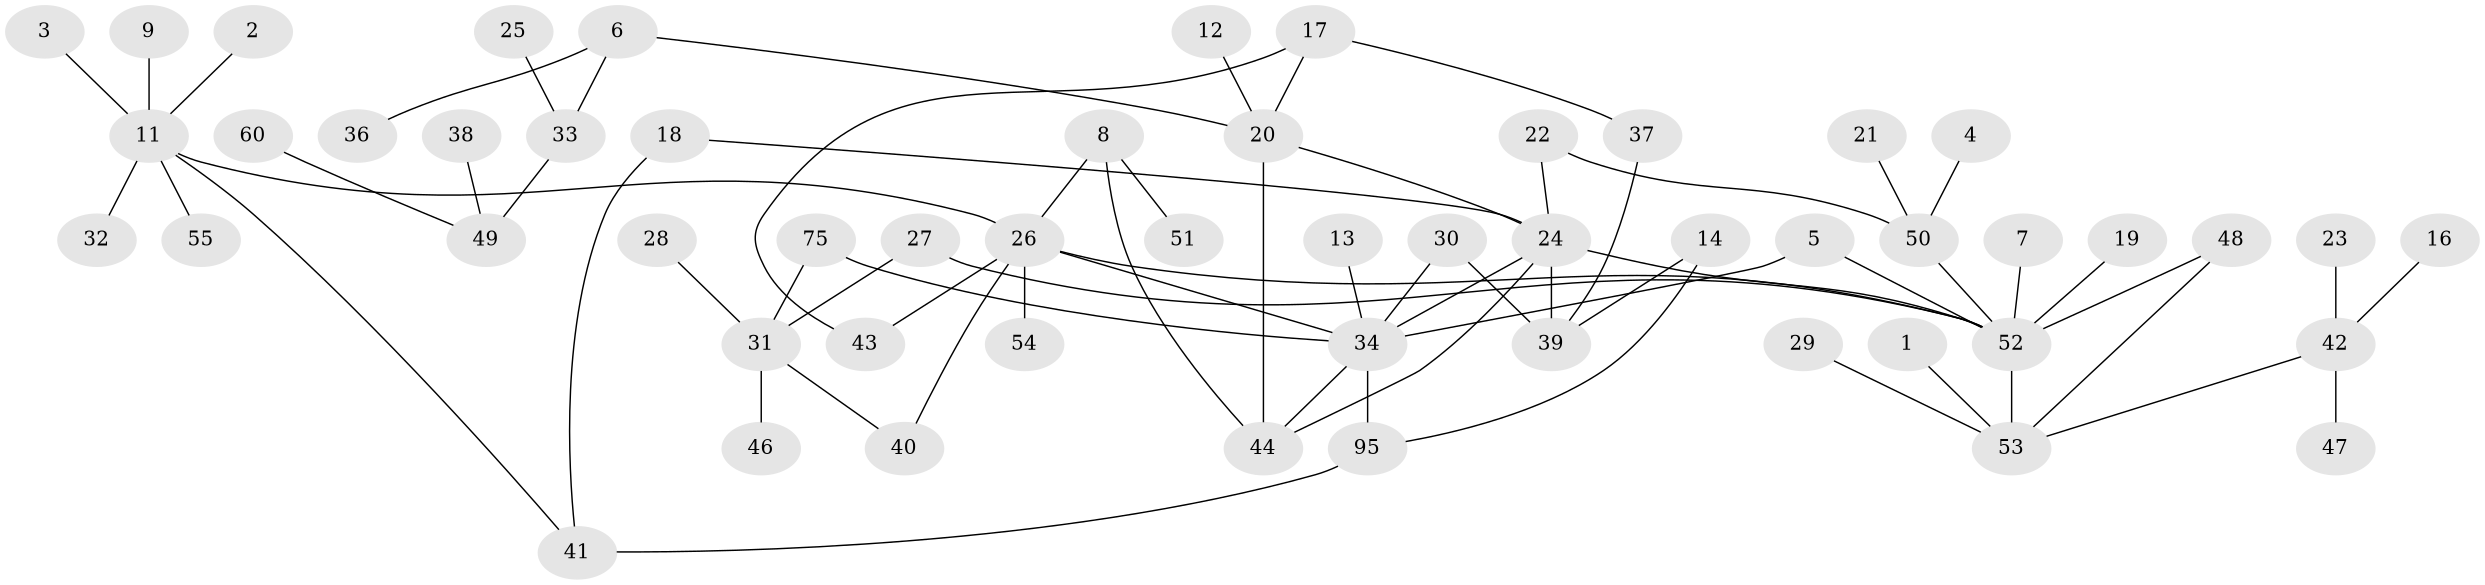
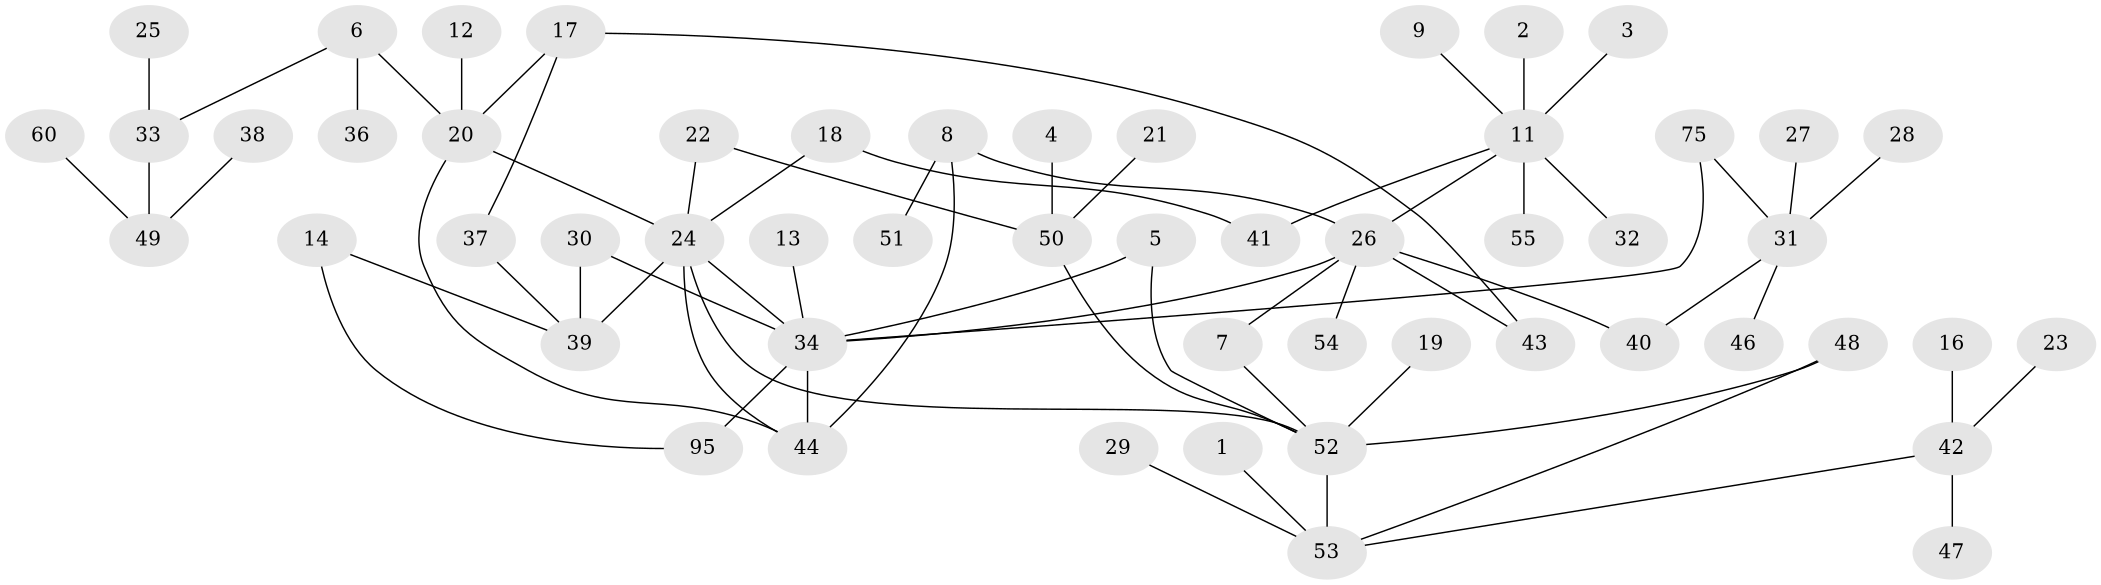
edge "26" -- "52": now "26" -- "7"
edge "27" -- "52": removed
edge "95" -- "41": removed
